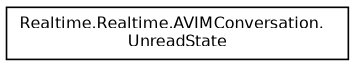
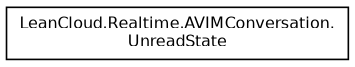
node "Realtime.Realtime.AVIMConversation. UnreadState": label "Realtime.Realtime.AVIMConversation. UnreadState" -> "LeanCloud.Realtime.AVIMConversation. UnreadState"
